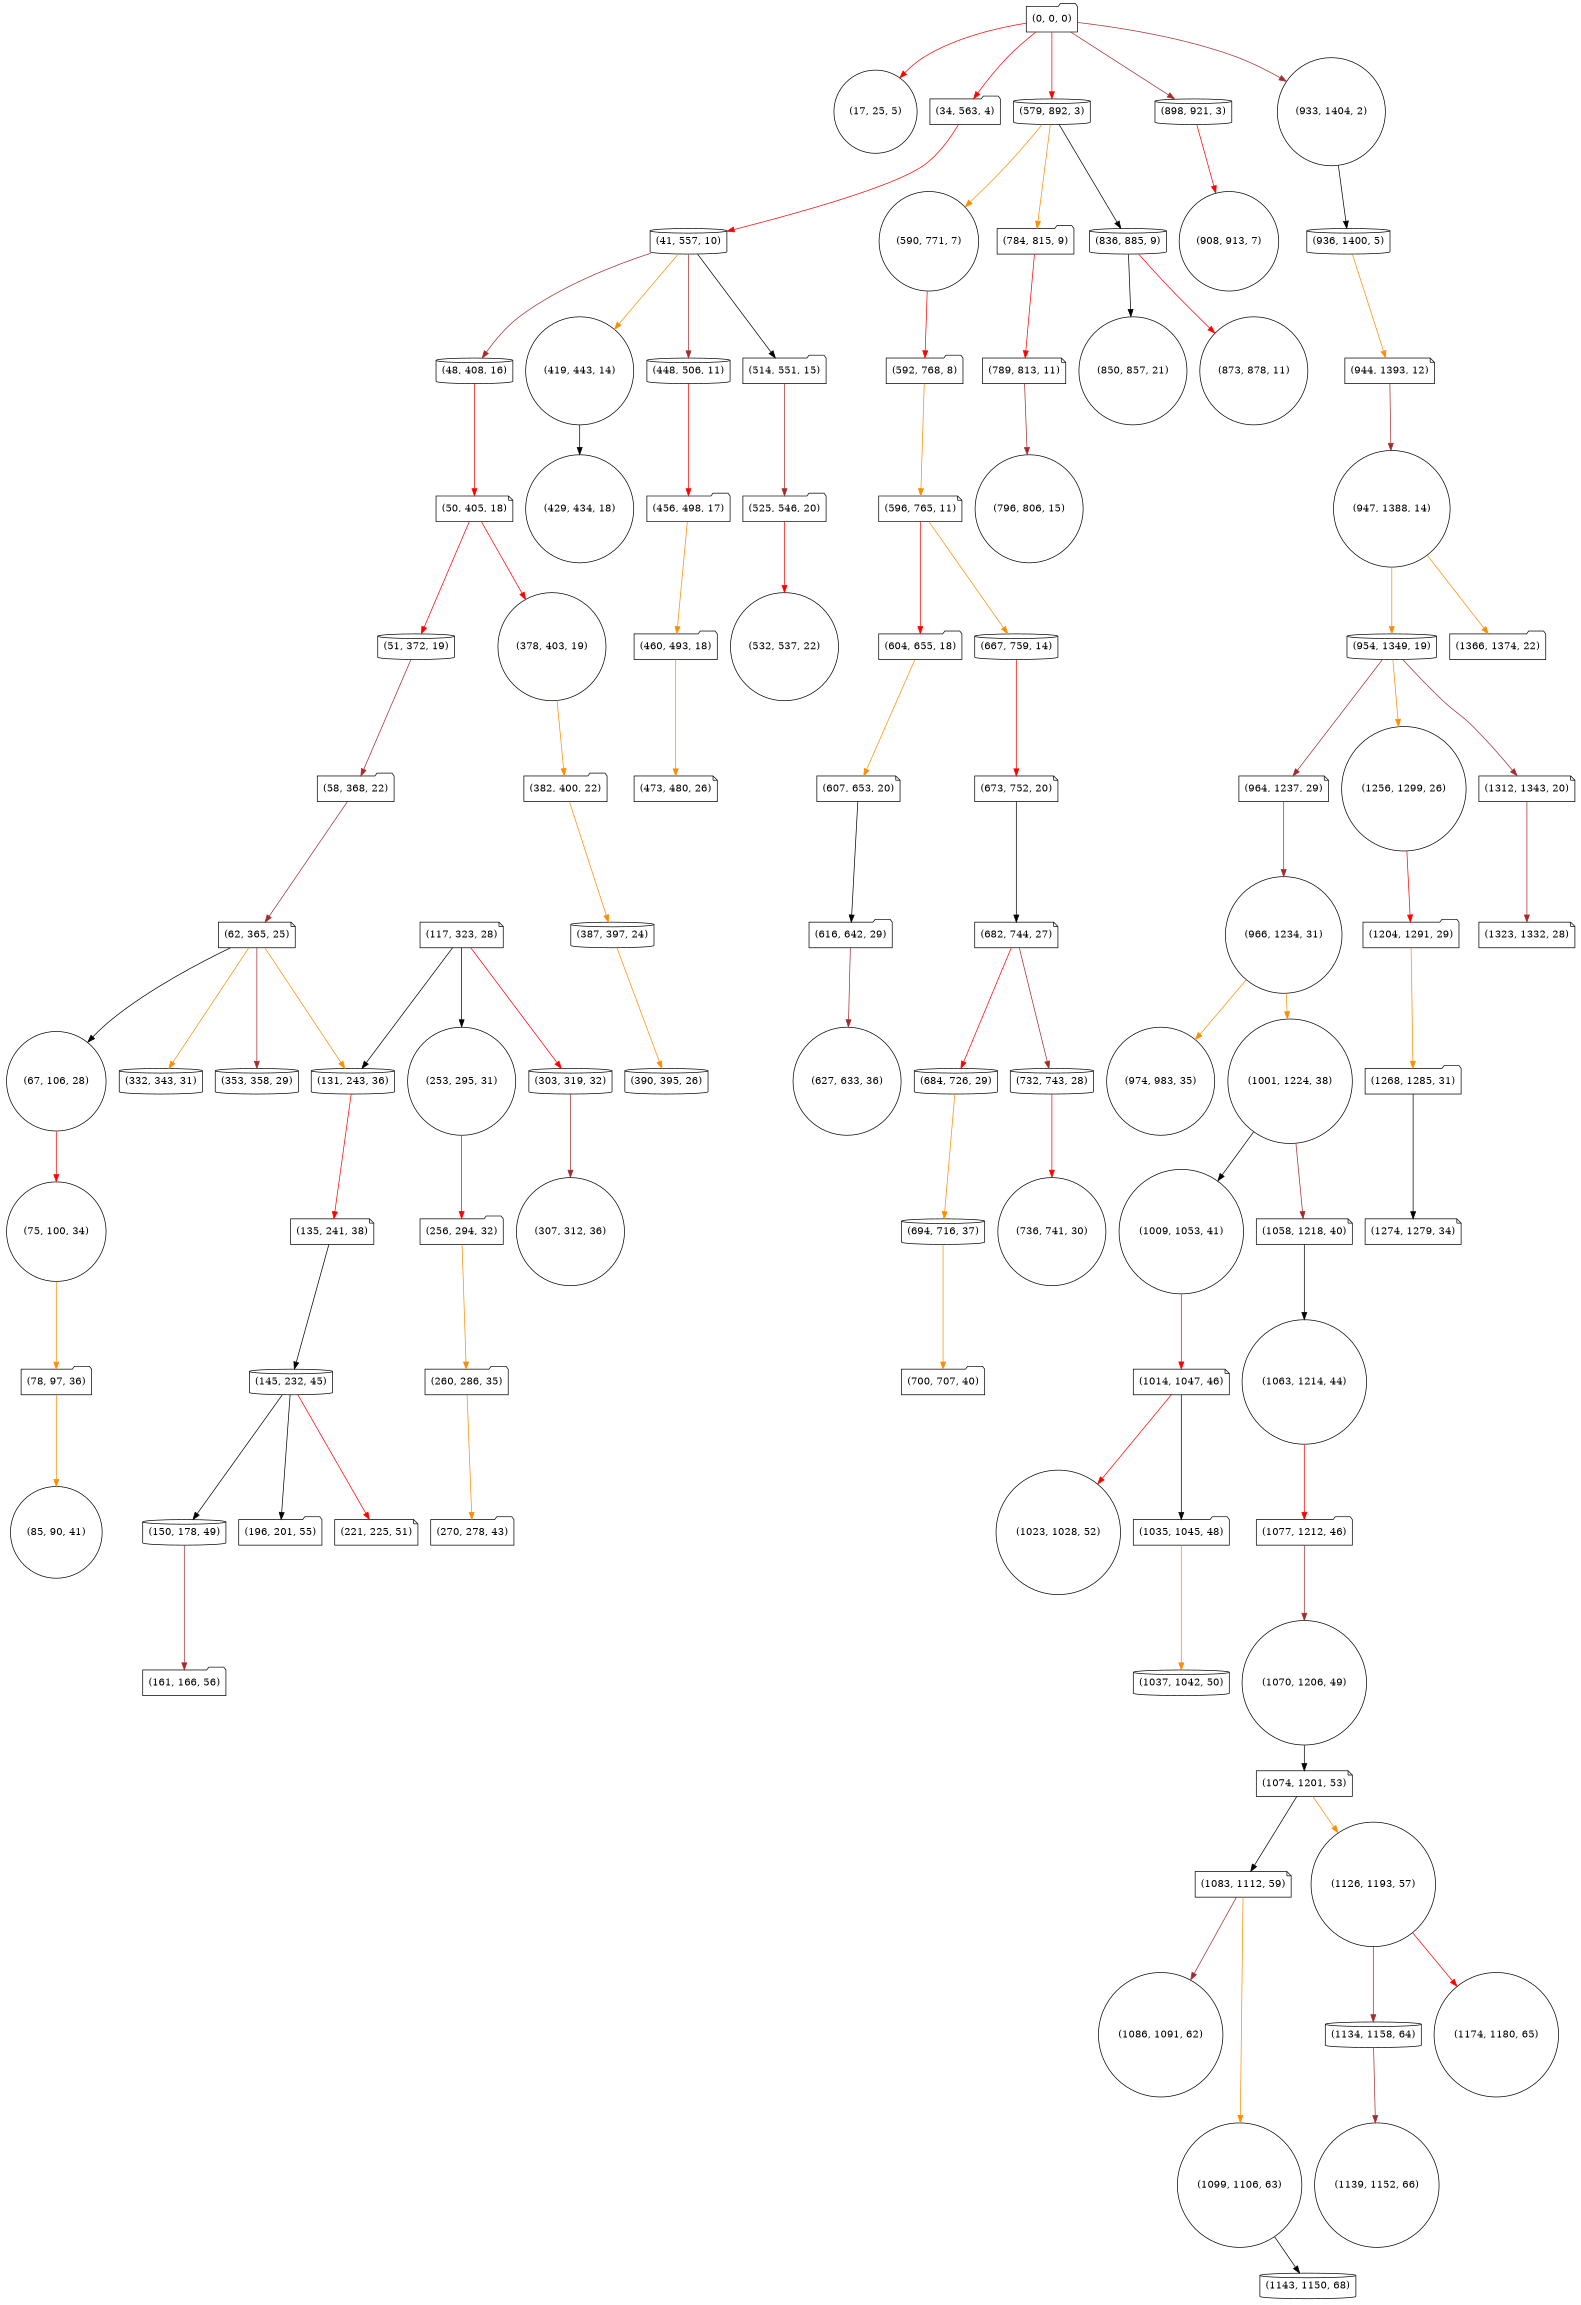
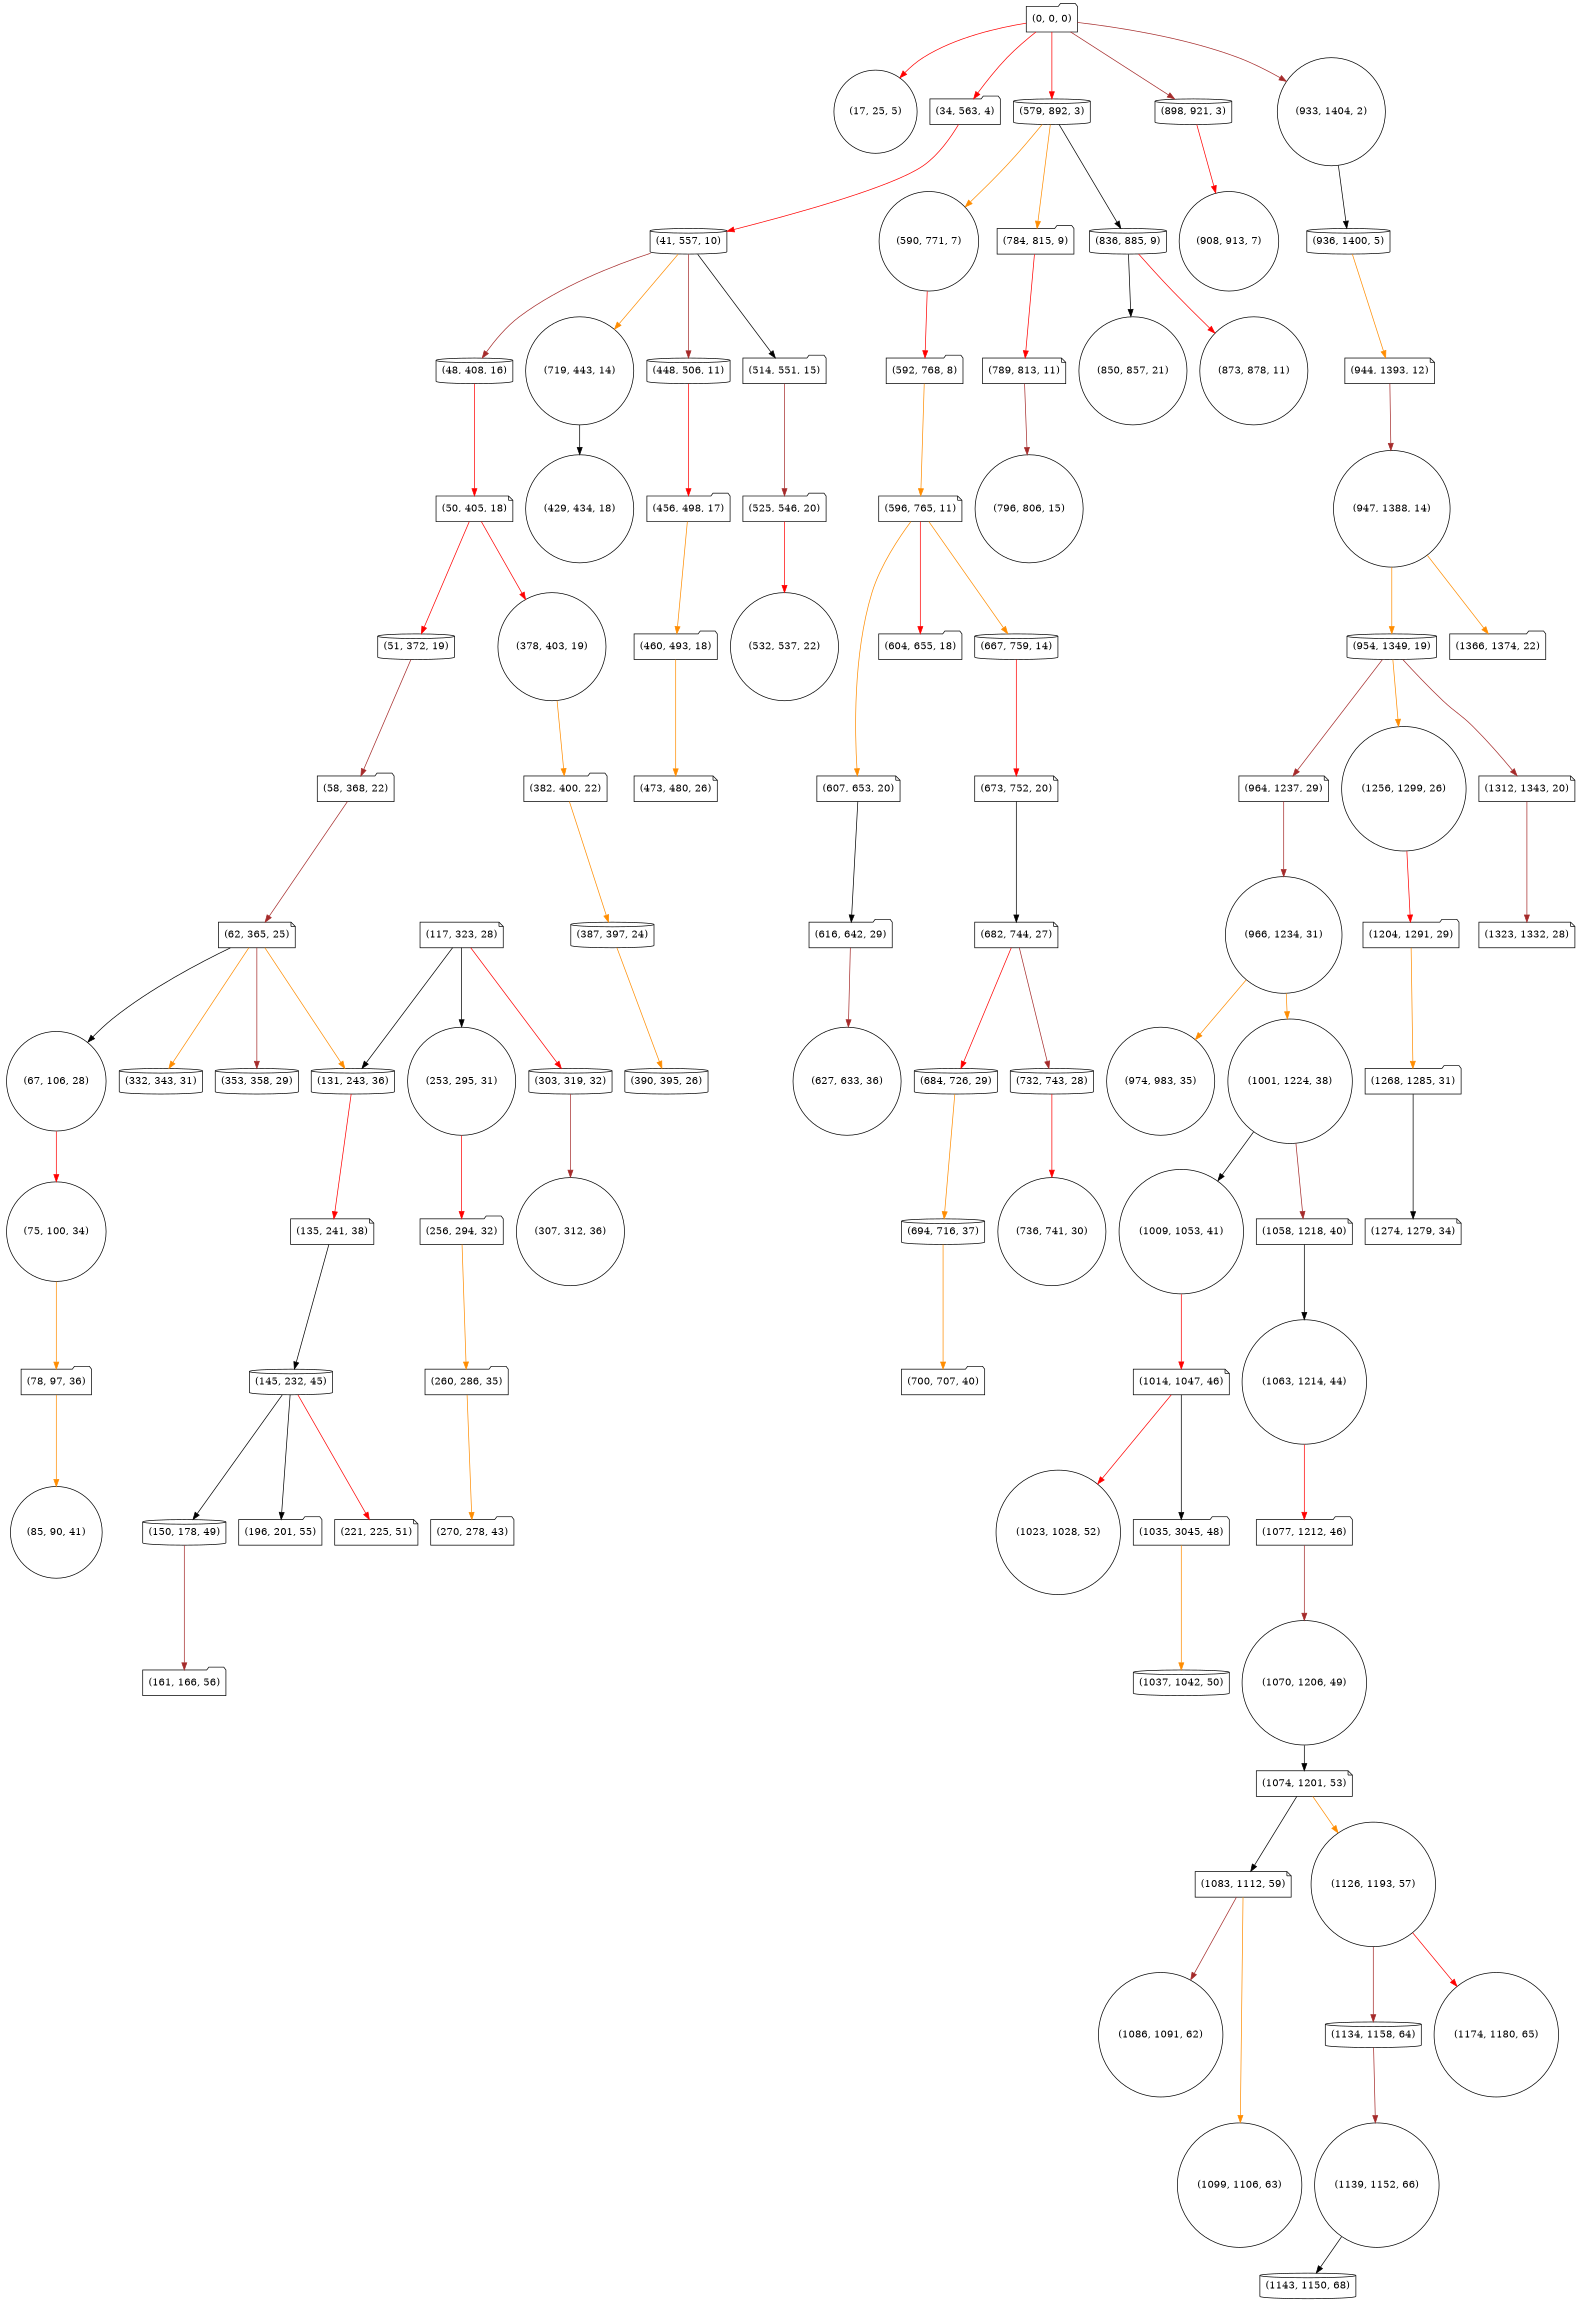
node "(419, 443, 14)": label "(419, 443, 14)" -> "(719, 443, 14)"
edge "(604, 655, 18)" -> "(607, 653, 20)": now "(596, 765, 11)" -> "(607, 653, 20)"
node "(1035, 1045, 48)": label "(1035, 1045, 48)" -> "(1035, 3045, 48)"
edge "(1099, 1106, 63)" -> "(1143, 1150, 68)": now "(1139, 1152, 66)" -> "(1143, 1150, 68)"
